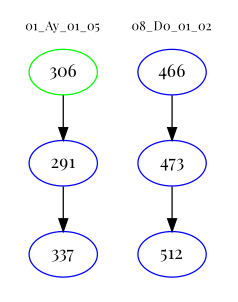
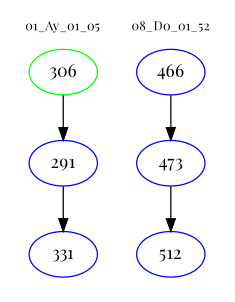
cluster "08_D0_01_02": label "08_D0_01_02" -> "08_D0_01_52"
node "337": label "337" -> "331"
